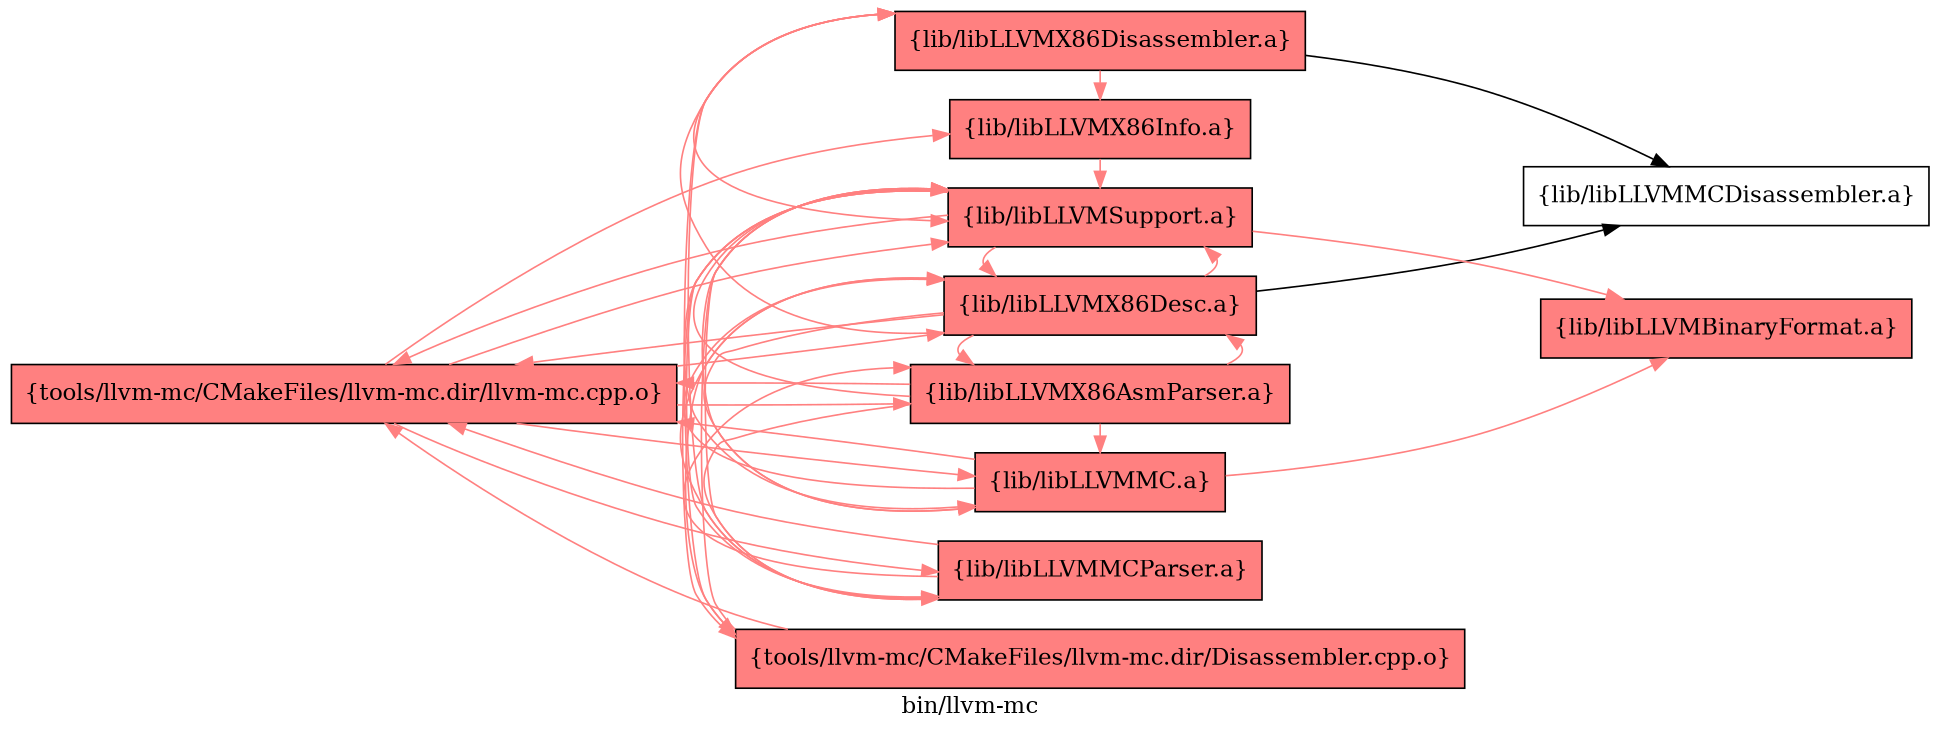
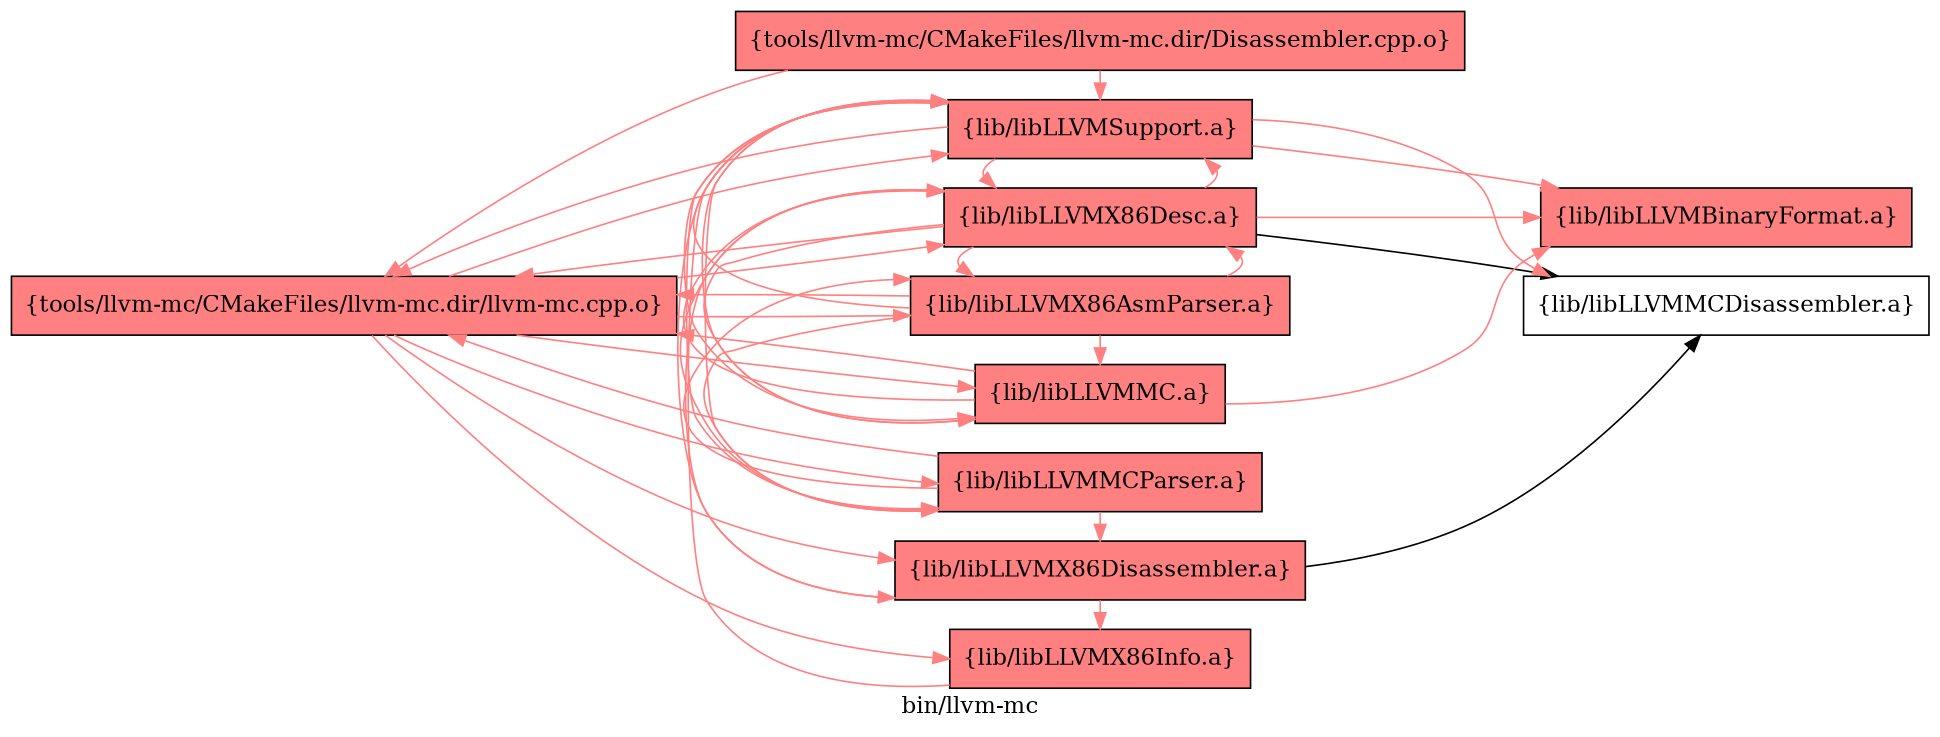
edge "{tools/llvm-mc/CMakeFiles/llvm-mc.dir/Disassembler.cpp.o}" -> "{lib/libLLVMX86Disassembler.a}": now "{tools/llvm-mc/CMakeFiles/llvm-mc.dir/llvm-mc.cpp.o}" -> "{lib/libLLVMX86Disassembler.a}"
edge "{lib/libLLVMSupport.a}" -> "{tools/llvm-mc/CMakeFiles/llvm-mc.dir/Disassembler.cpp.o}": now "{lib/libLLVMSupport.a}" -> "{lib/libLLVMMCDisassembler.a}"
edge "{lib/libLLVMX86Desc.a}" -> "{tools/llvm-mc/CMakeFiles/llvm-mc.dir/Disassembler.cpp.o}": now "{lib/libLLVMX86Desc.a}" -> "{lib/libLLVMBinaryFormat.a}"
